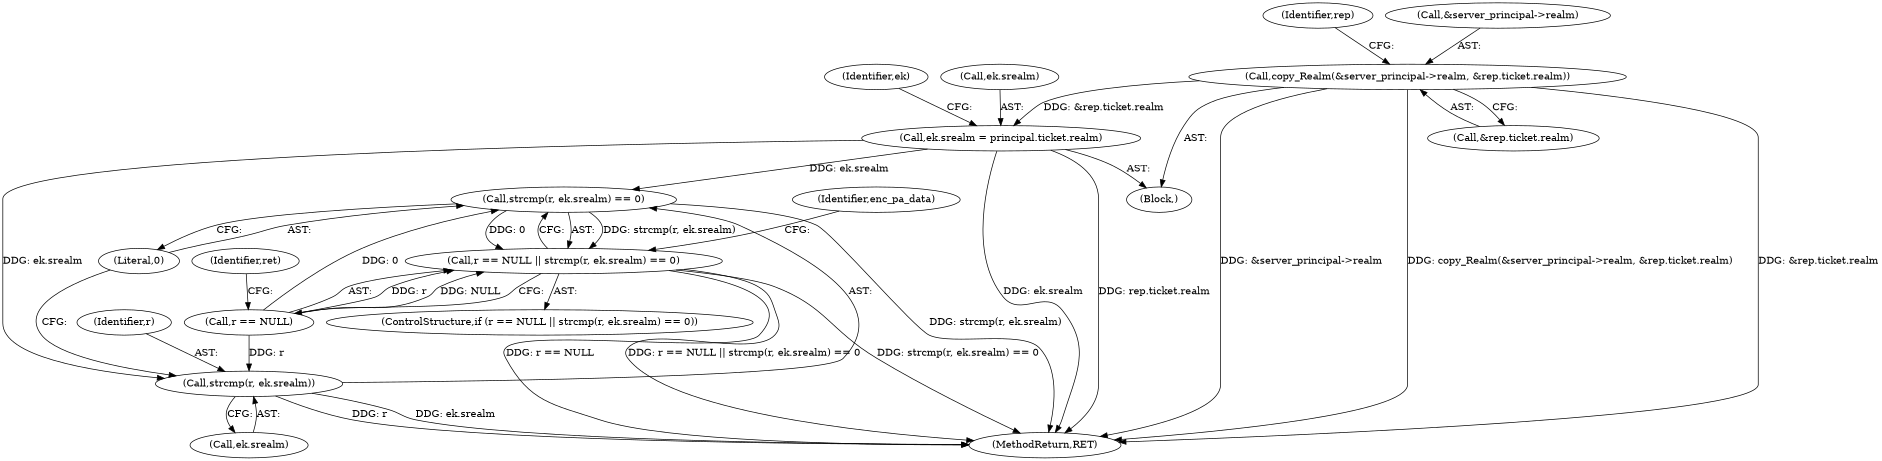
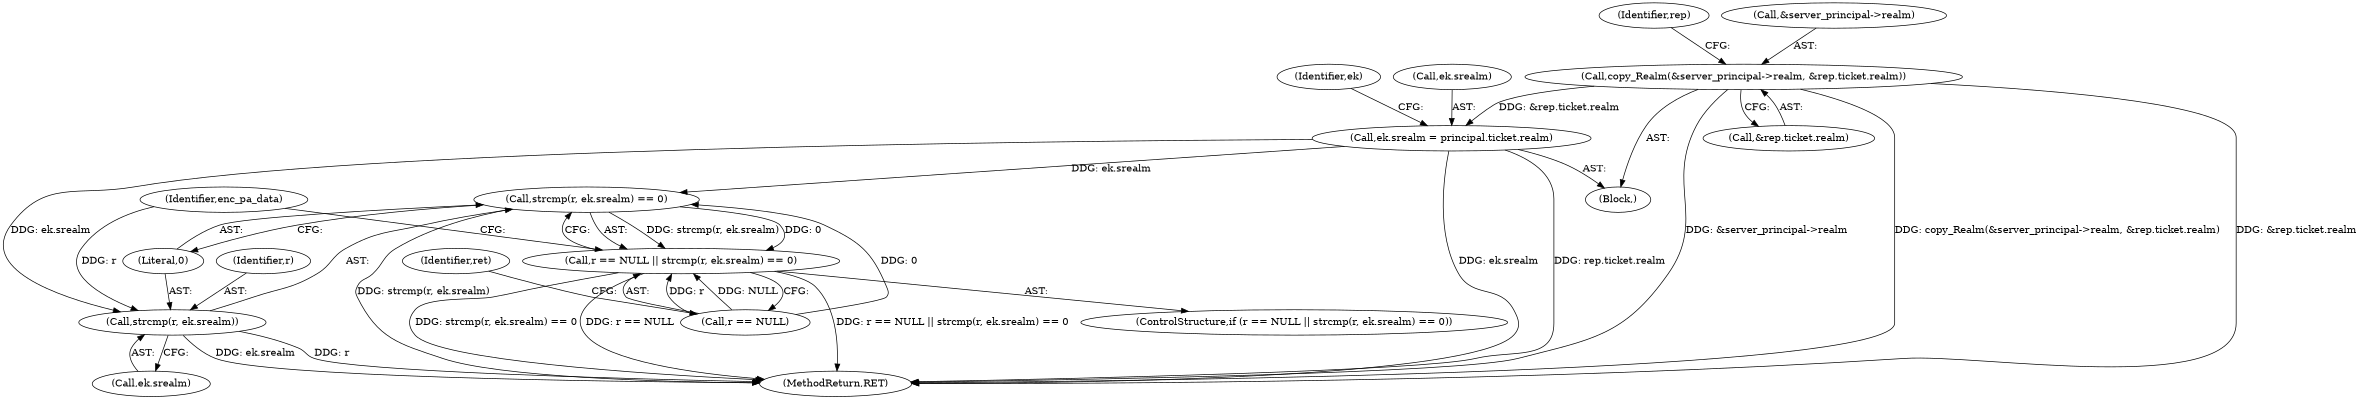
edge "(Literal,0)" -> "(Call,strcmp(r, ek.srealm))": label "CFG: " -> "AST: "
edge "(Call,r == NULL)" -> "(Call,strcmp(r, ek.srealm))": now "(Identifier,enc_pa_data)" -> "(Call,strcmp(r, ek.srealm))"
